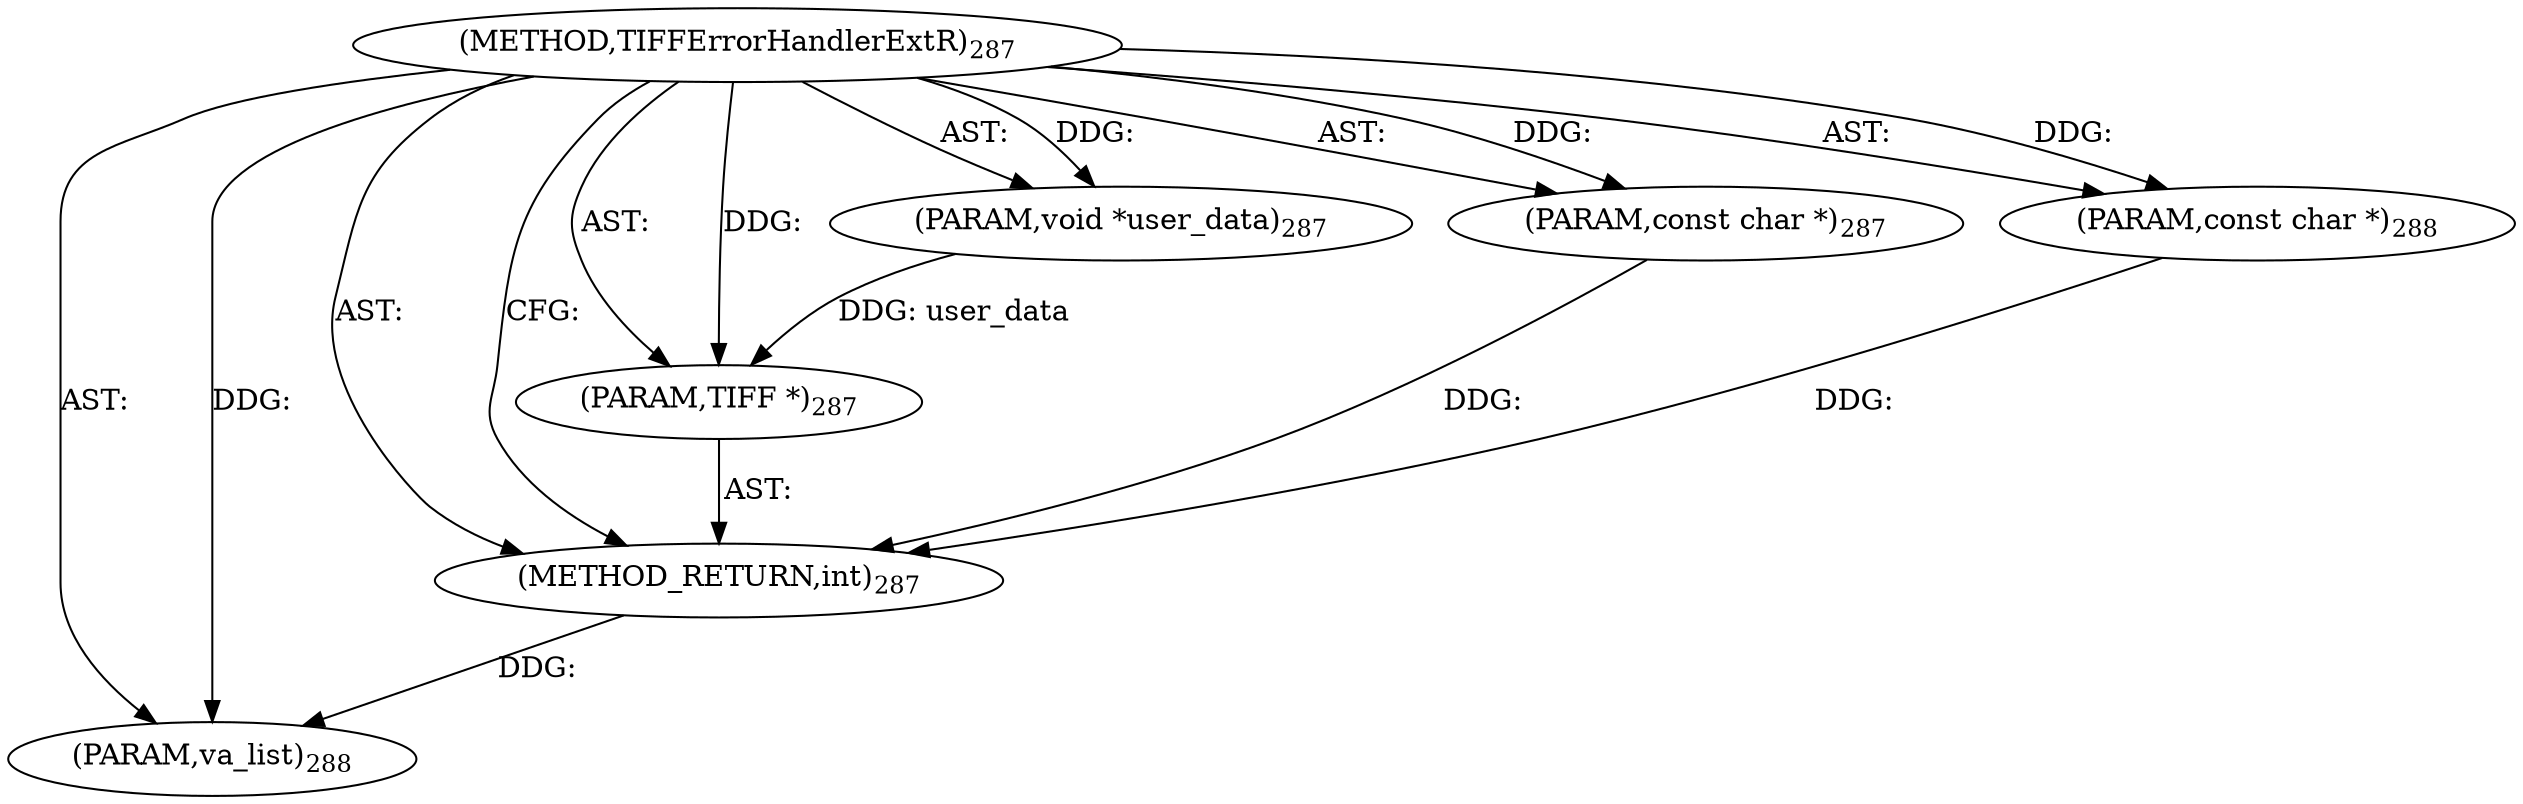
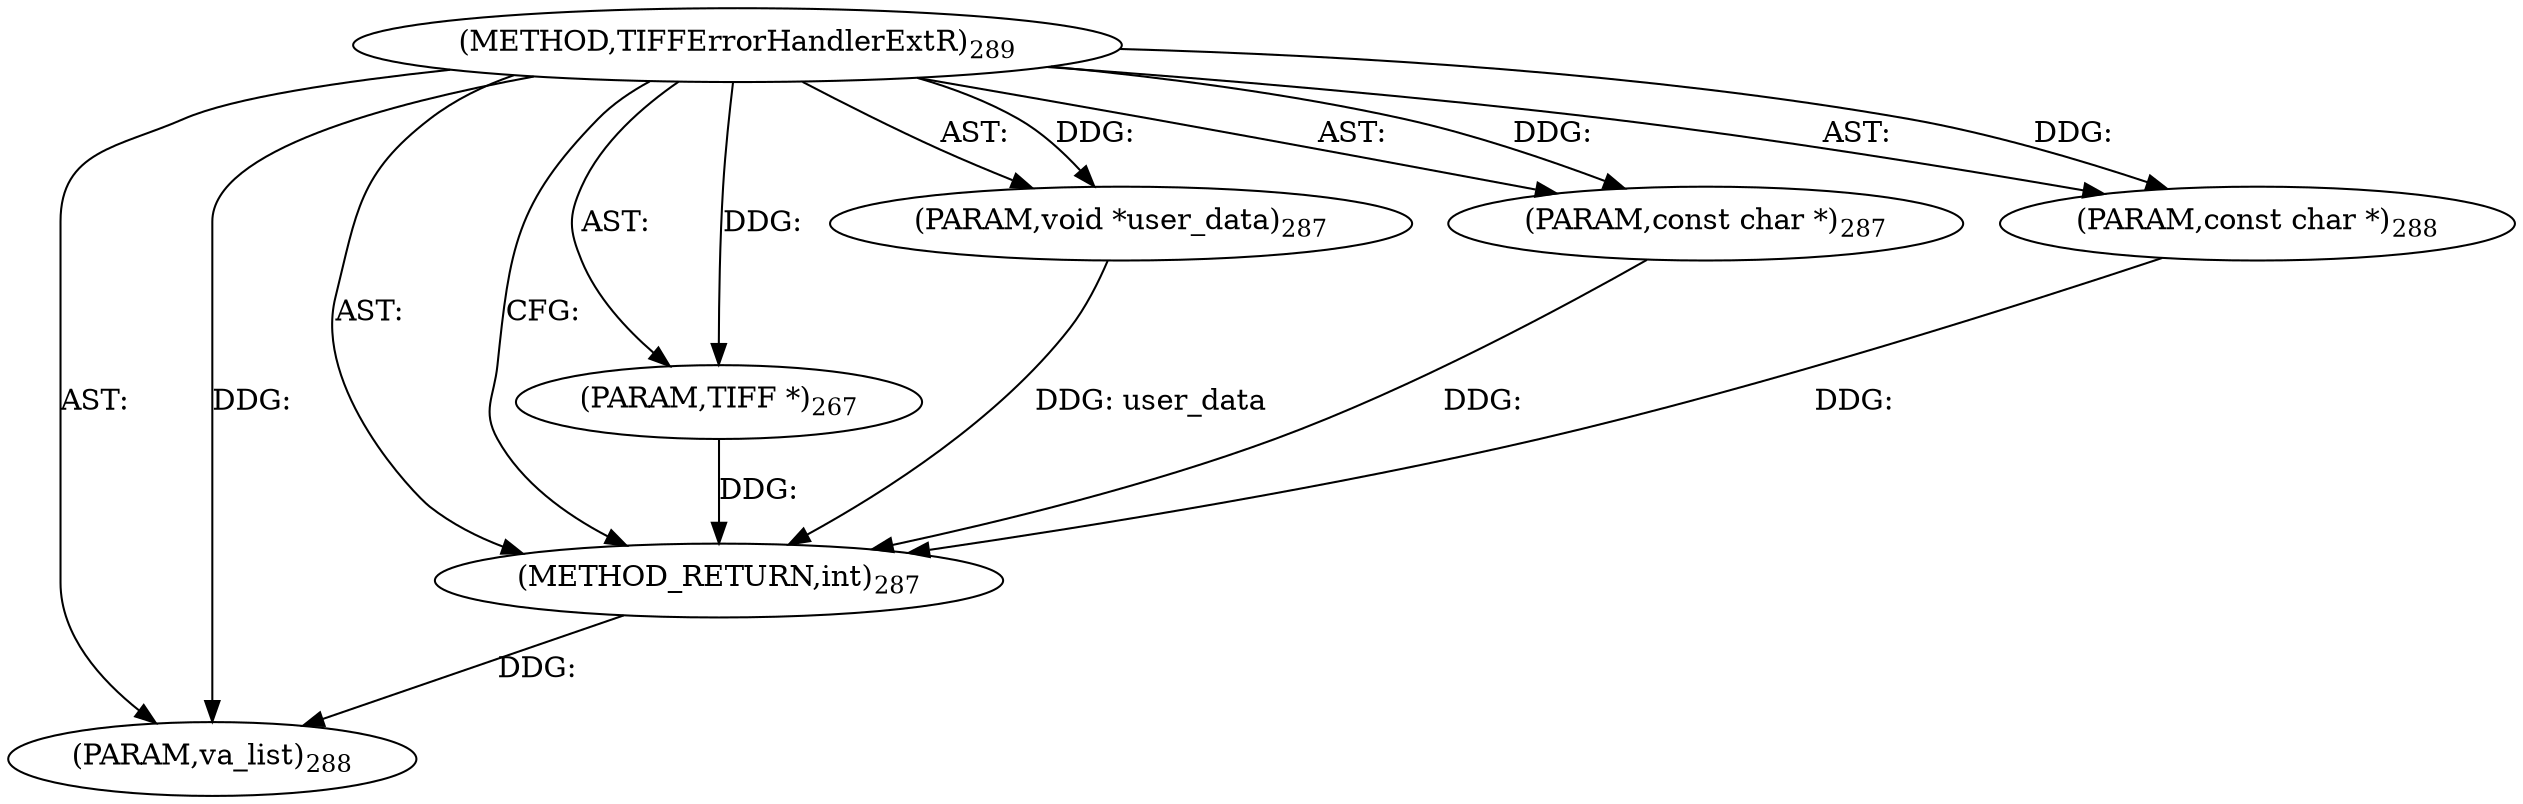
node "(METHOD,TIFFErrorHandlerExtR)": text "287" -> "289"
edge "(PARAM,void *user_data)" -> "(PARAM,TIFF *)": now "(PARAM,void *user_data)" -> "(METHOD_RETURN,int)"
node "(PARAM,TIFF *)": text "287" -> "267"
edge "(PARAM,TIFF *)" -> "(METHOD_RETURN,int)": label "AST: " -> "DDG: "
